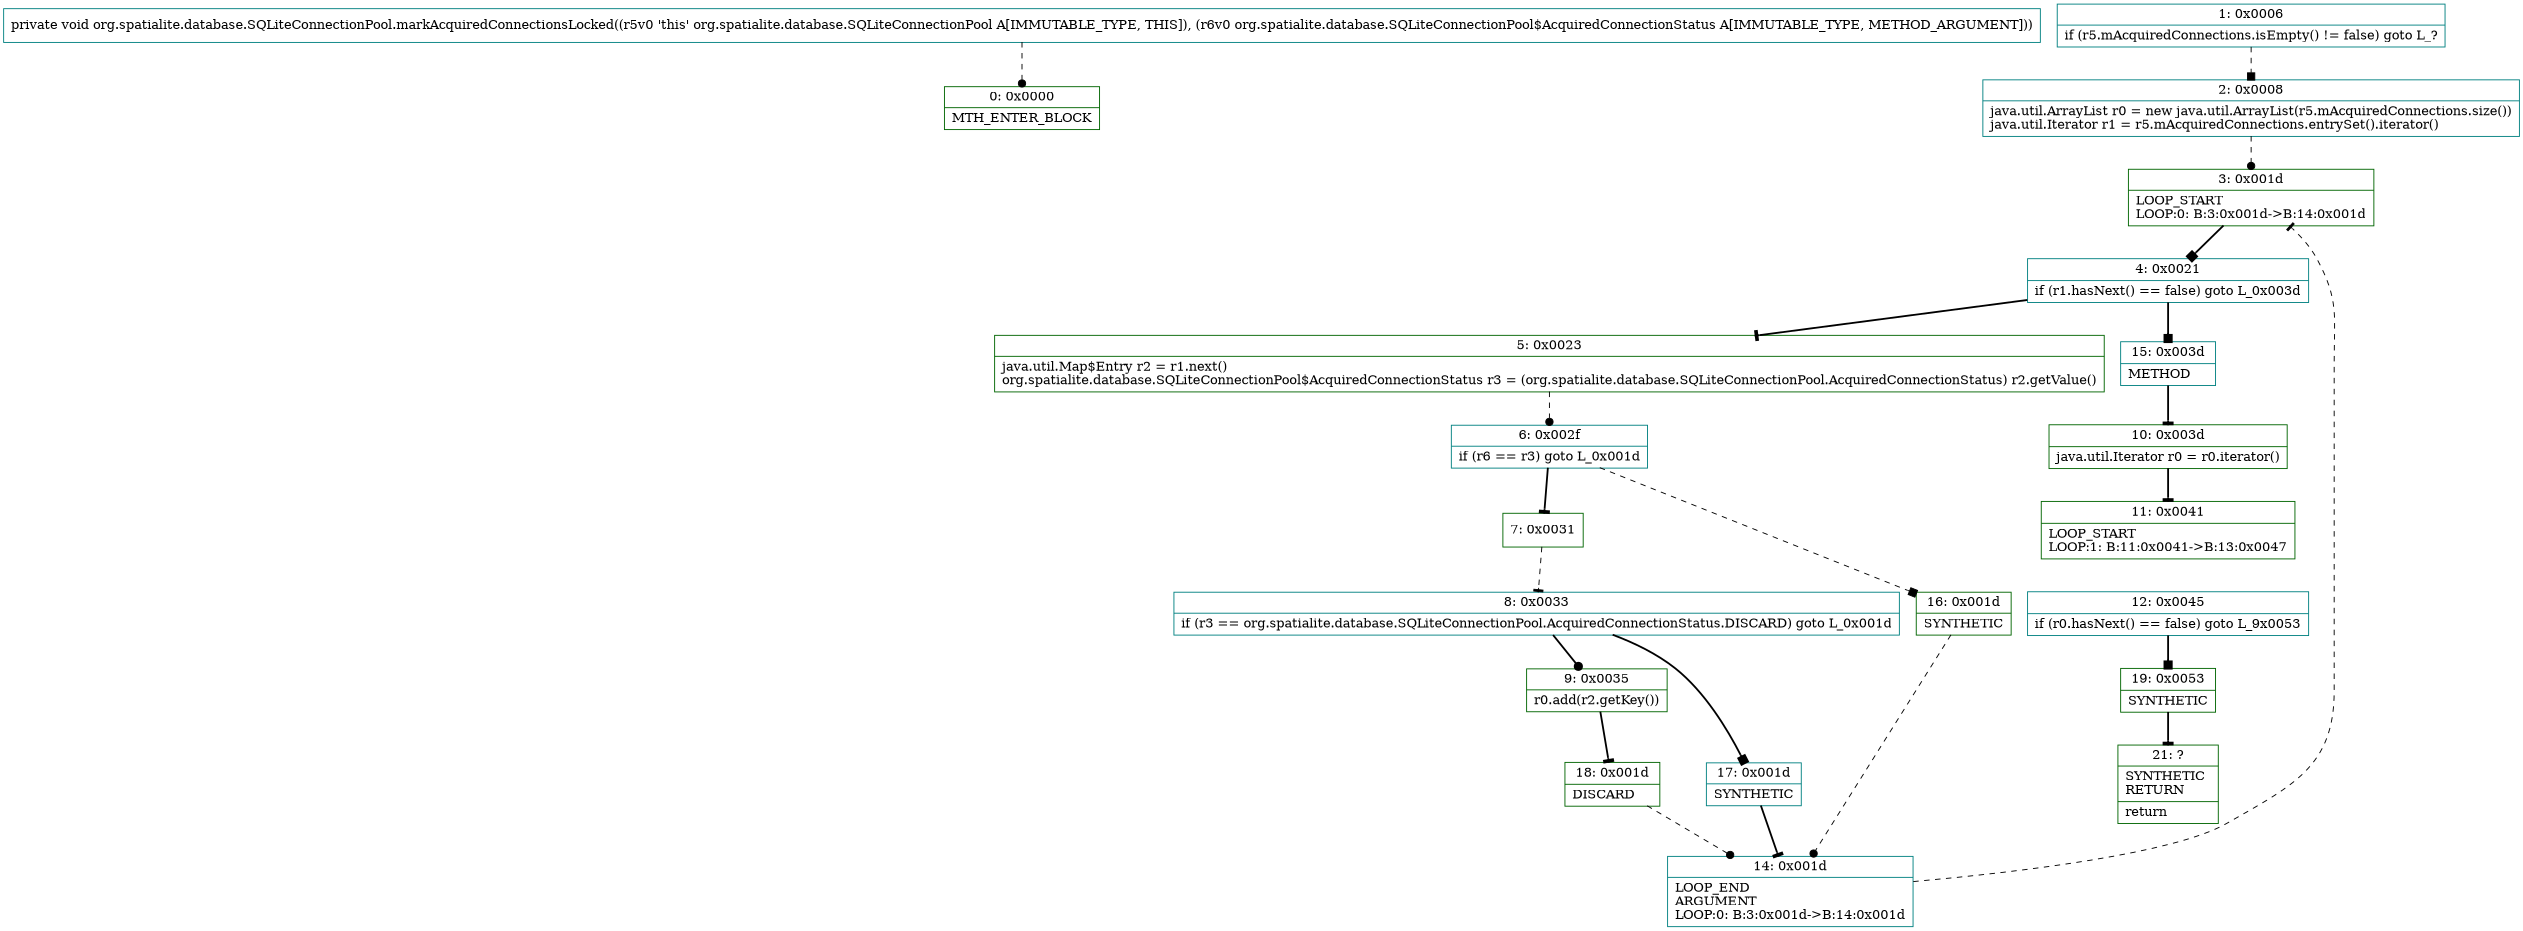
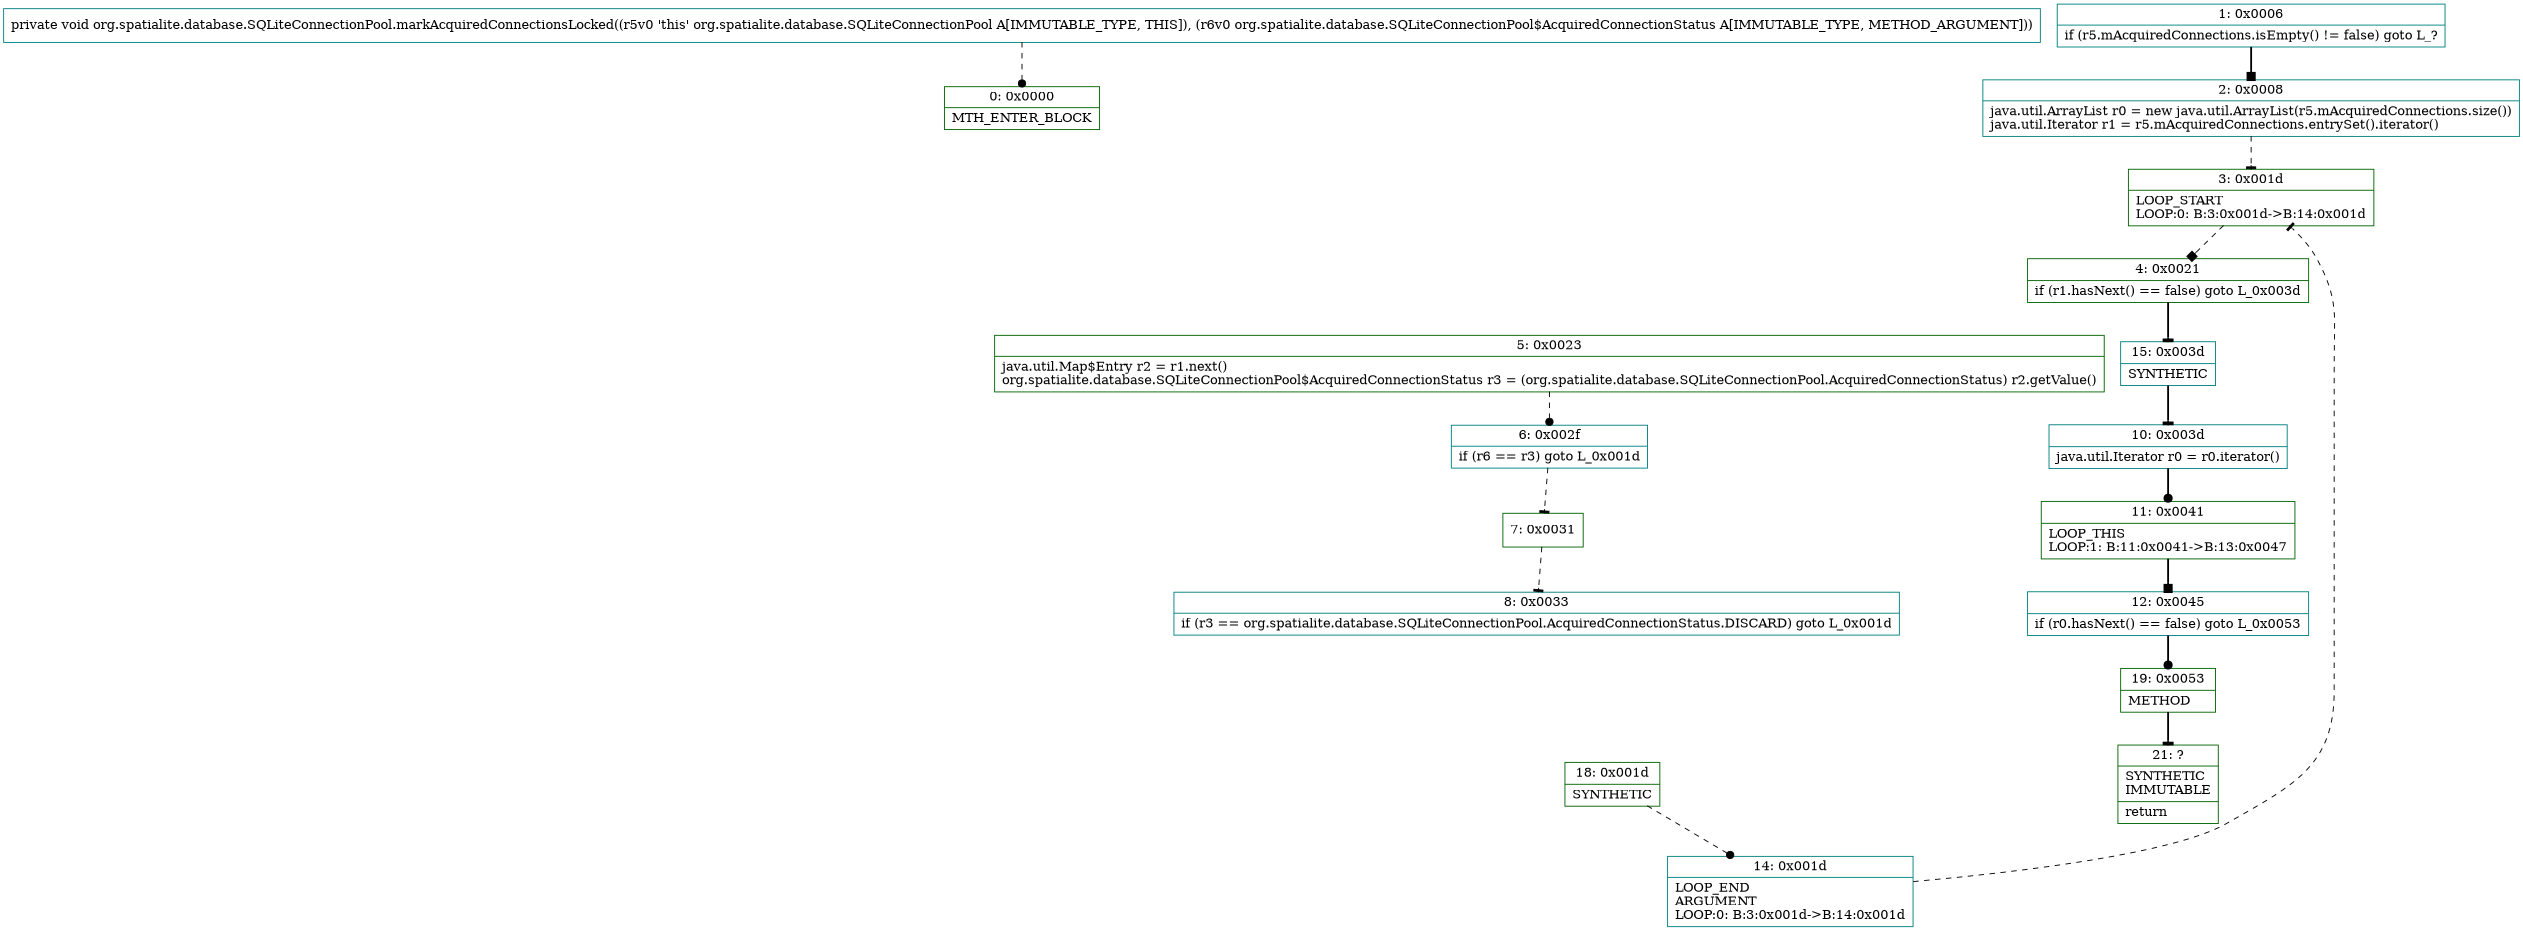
edge "1: 0x0006" -> "2: 0x0008": style dashed -> bold
edge "2: 0x0008" -> "3: 0x001d": arrowhead dot -> tee
edge "3: 0x001d" -> "4: 0x0021": style bold -> dashed
node "4: 0x0021": color teal -> darkgreen
edge "4: 0x0021" -> "5: 0x0023": removed
edge "4: 0x0021" -> "15: 0x003d": arrowhead box -> tee
node "15: 0x003d": text "METHOD" -> "SYNTHETIC"
node "10: 0x003d": color darkgreen -> teal
edge "10: 0x003d" -> "11: 0x0041": arrowhead tee -> dot
edge "6: 0x002f" -> "7: 0x0031": style bold -> dashed
node "11: 0x0041": text "LOOP_START" -> "LOOP_THIS"
edge "11: 0x0041" -> "12: 0x0045": added
node "16: 0x001d": removed
node "12: 0x0045": text "if (r0.hasNext() == false) goto L_9x0053" -> "if (r0.hasNext() == false) goto L_0x0053"
edge "12: 0x0045" -> "19: 0x0053": arrowhead box -> dot
node "9: 0x0035": removed
node "19: 0x0053": text "SYNTHETIC" -> "METHOD"
node "17: 0x001d": removed
node "21: ?": text "RETURN" -> "IMMUTABLE"
node "18: 0x001d": text "DISCARD" -> "SYNTHETIC"
